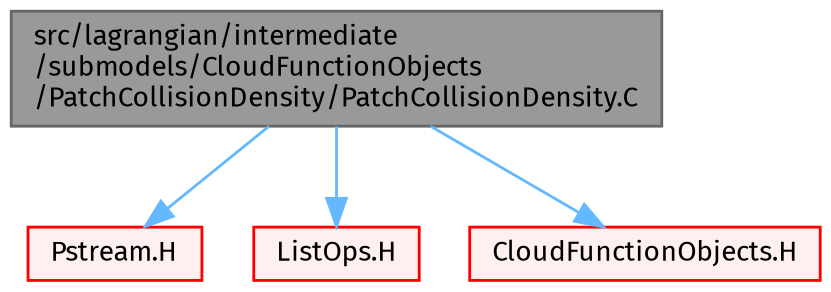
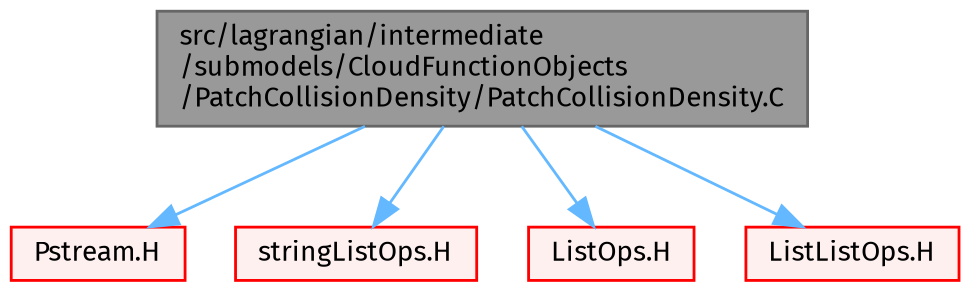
node "stringListOps.H": added
node "CloudFunctionObjects.H": label "CloudFunctionObjects.H" -> "ListListOps.H"
